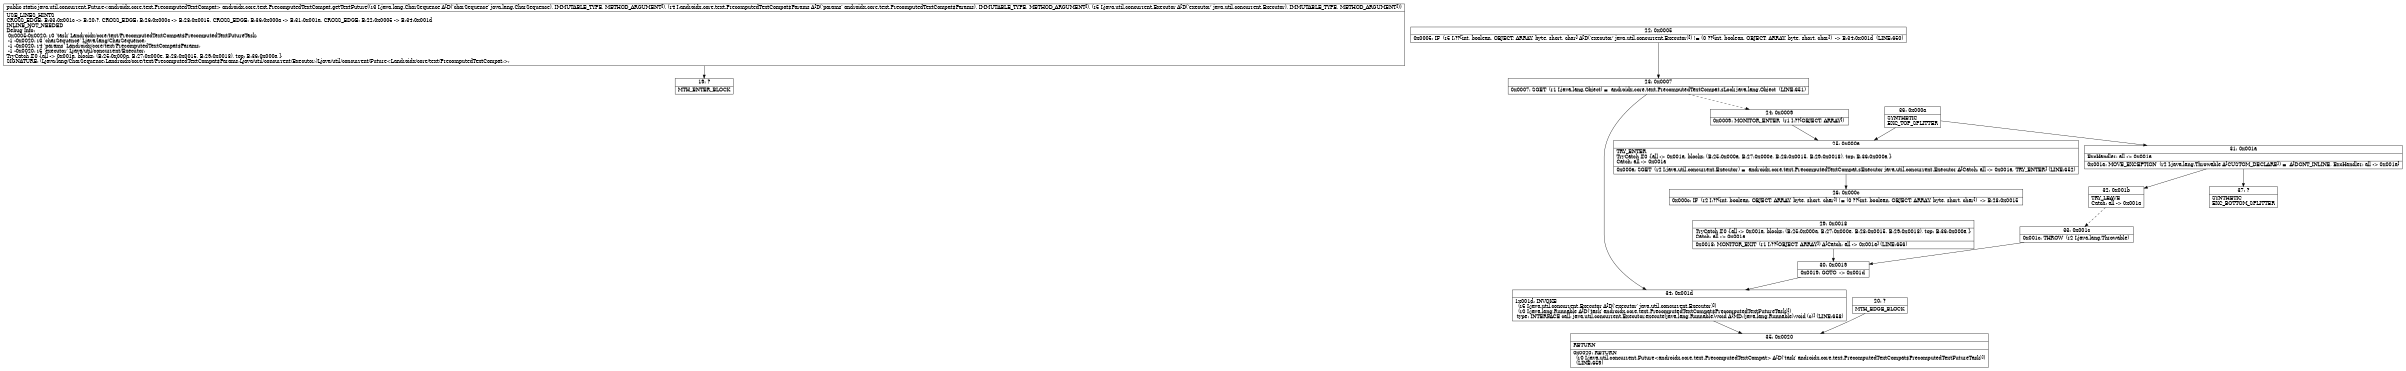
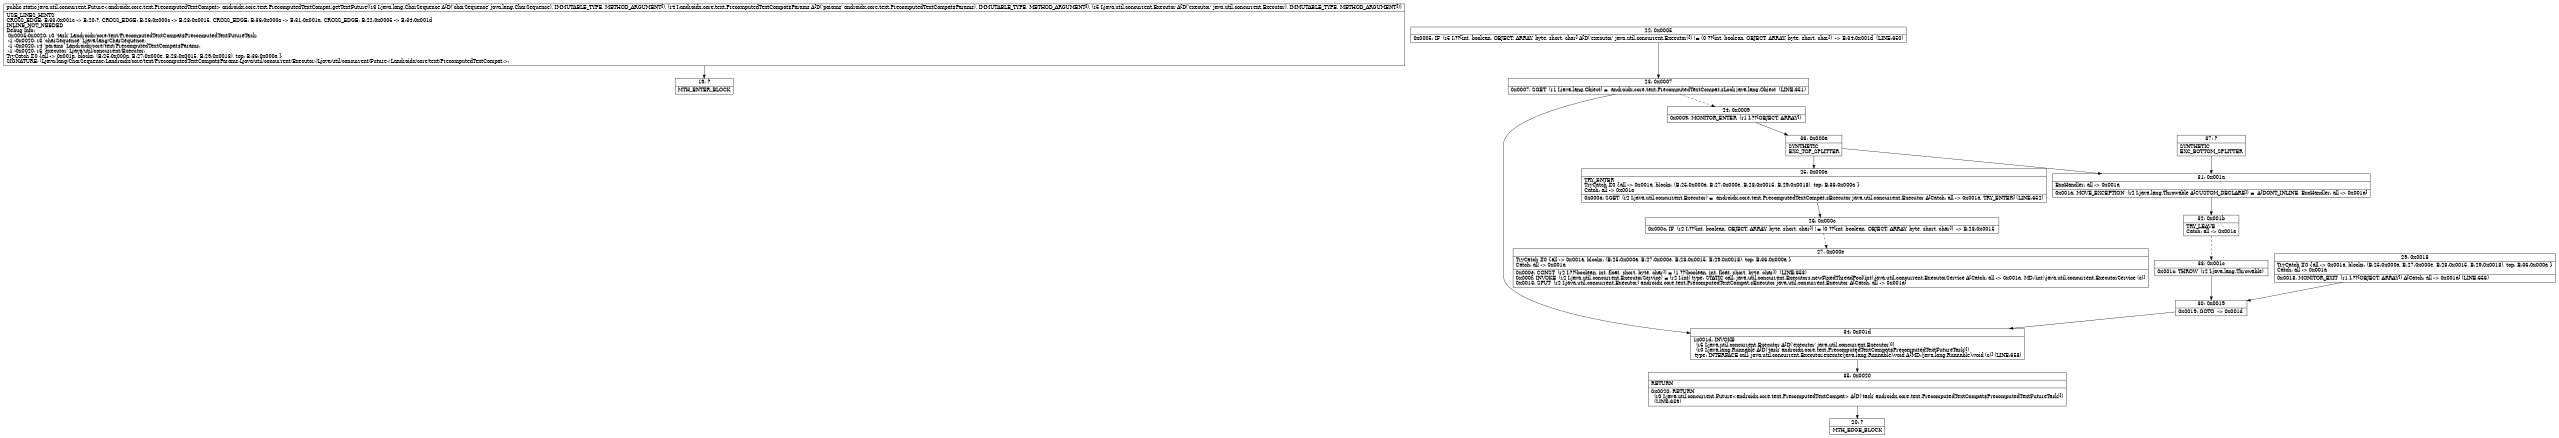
edge "24: 0x0009" -> "25: 0x000a": now "24: 0x0009" -> "36: 0x000a"
edge "31: 0x001a" -> "37: ?": reversed
node "27: 0x000e": added
edge "20: ?" -> "35: 0x0020": reversed
